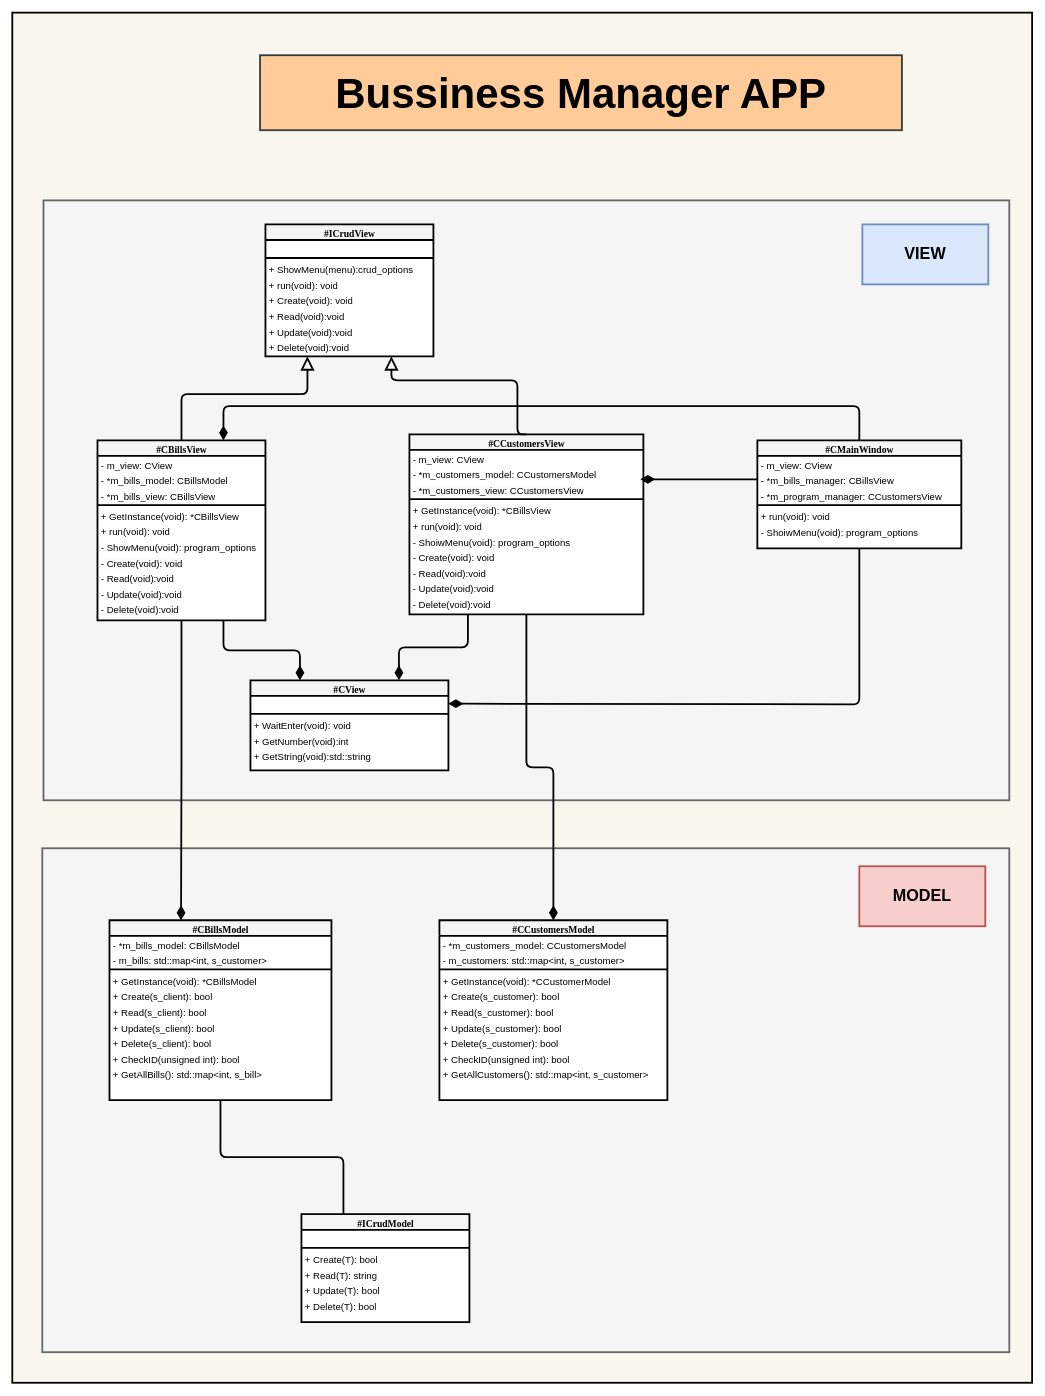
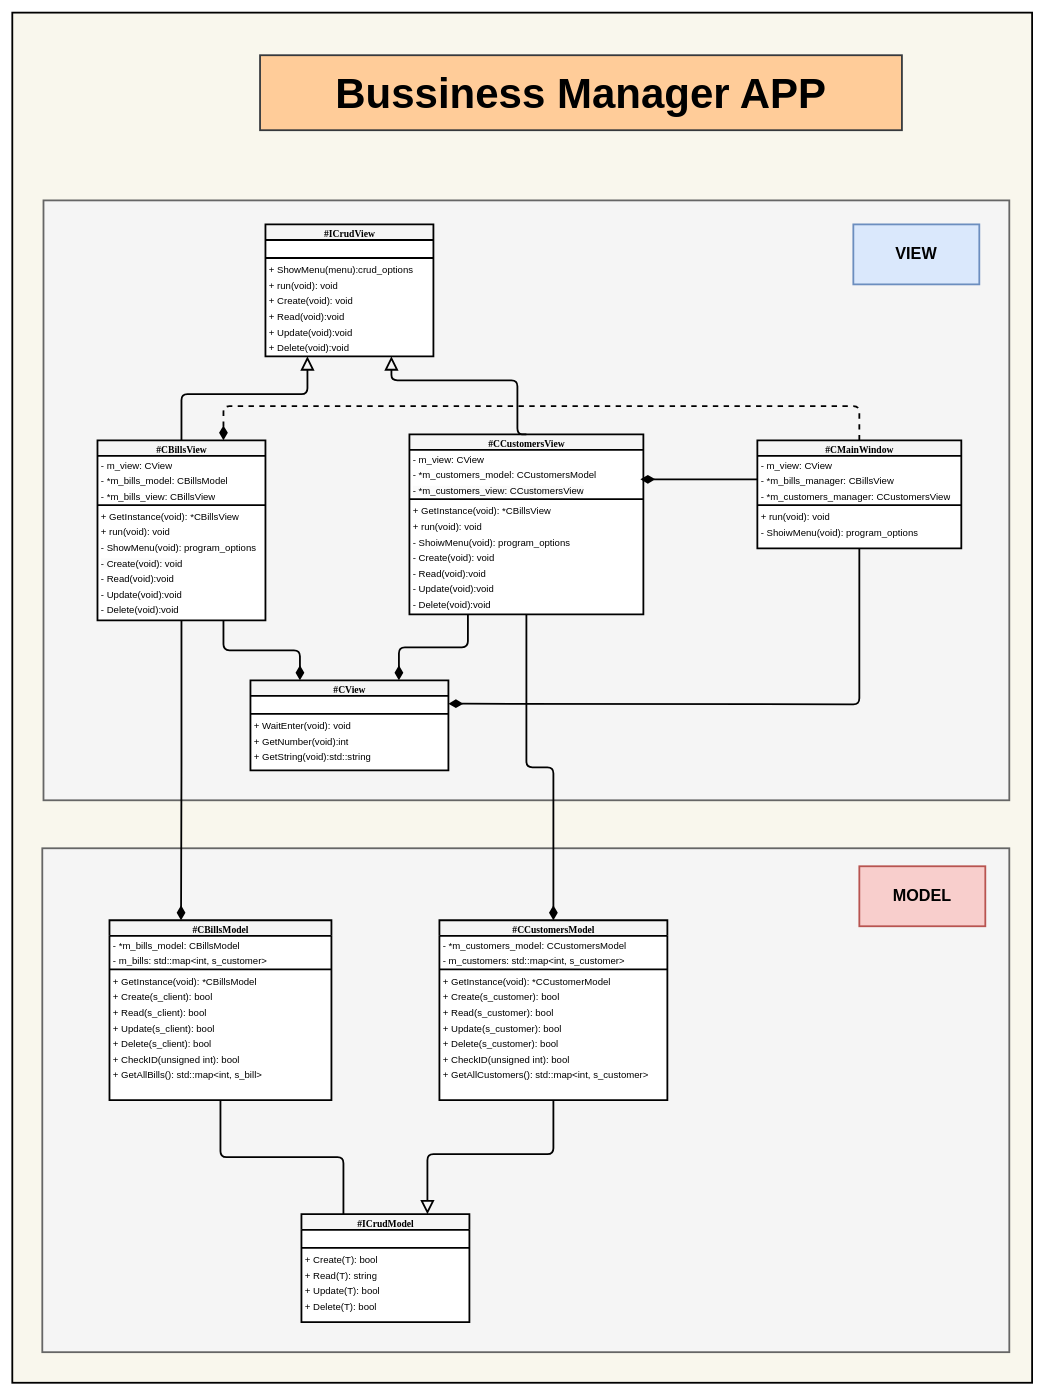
node "VIEW": moved (926, 254) -> (917, 254)
edge "#CMainWindow" -> "#CBillsView": style solid -> dashed
node "- *m_program_manager: CCustomersView": label "- *m_program_manager: CCustomersView" -> "- *m_customers_manager: CCustomersView"
edge "#CCustomersModel" -> "#ICrudModel": added
